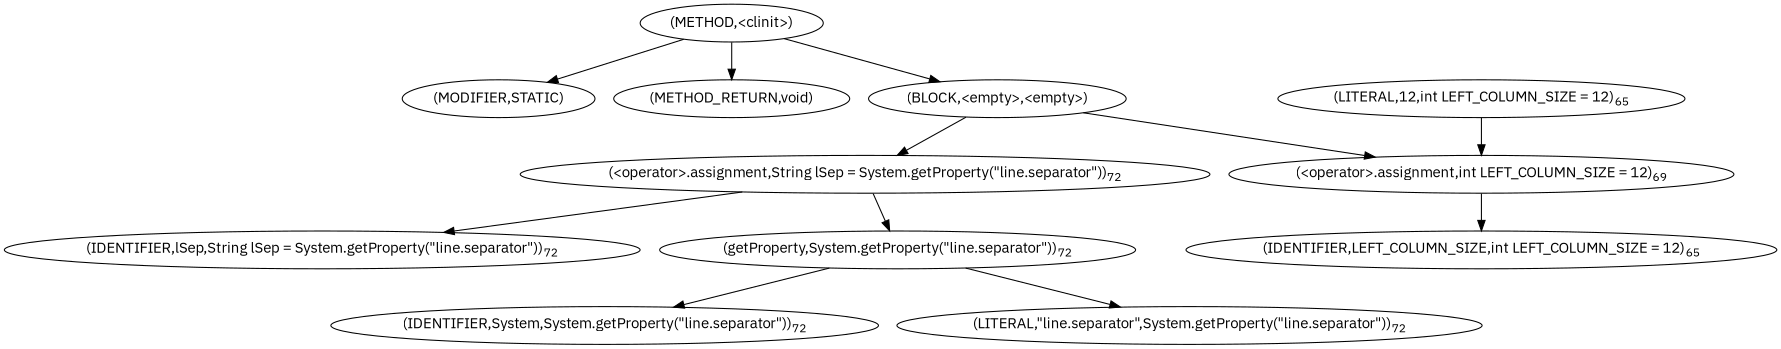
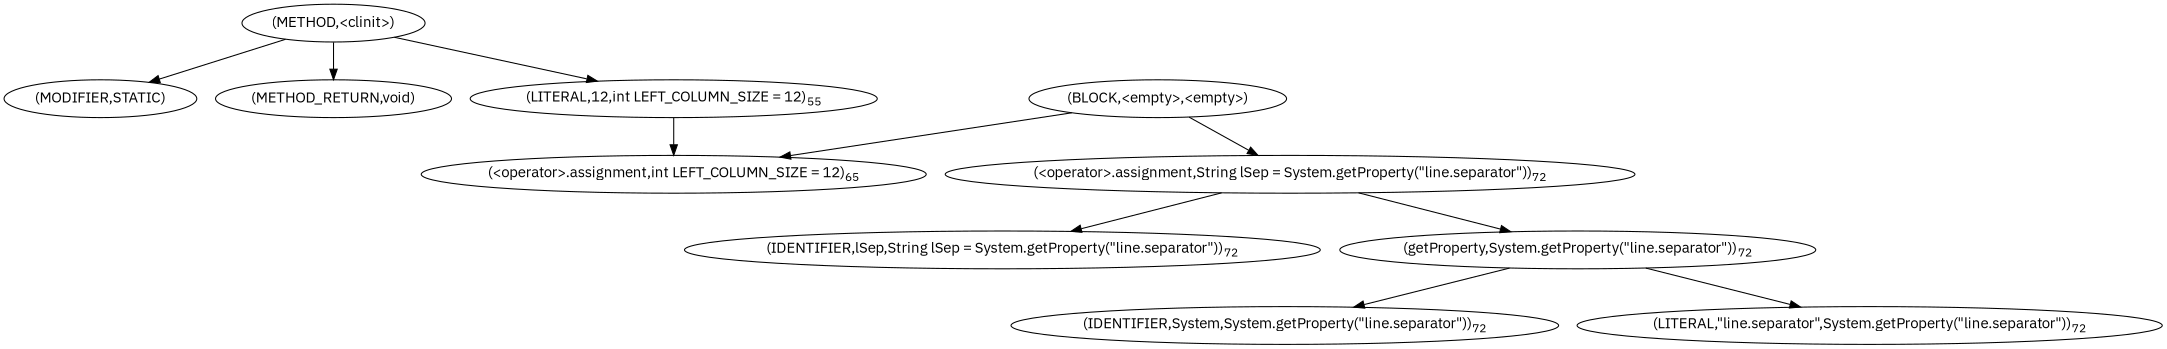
edge "(METHOD,<clinit>)" -> "(BLOCK,<empty>,<empty>)": now "(METHOD,<clinit>)" -> "(LITERAL,12,int LEFT_COLUMN_SIZE = 12)"
node "(LITERAL,12,int LEFT_COLUMN_SIZE = 12)": text "65" -> "55"
node "(<operator>.assignment,int LEFT_COLUMN_SIZE = 12)": text "69" -> "65"
node "(IDENTIFIER,LEFT_COLUMN_SIZE,int LEFT_COLUMN_SIZE = 12)": removed
